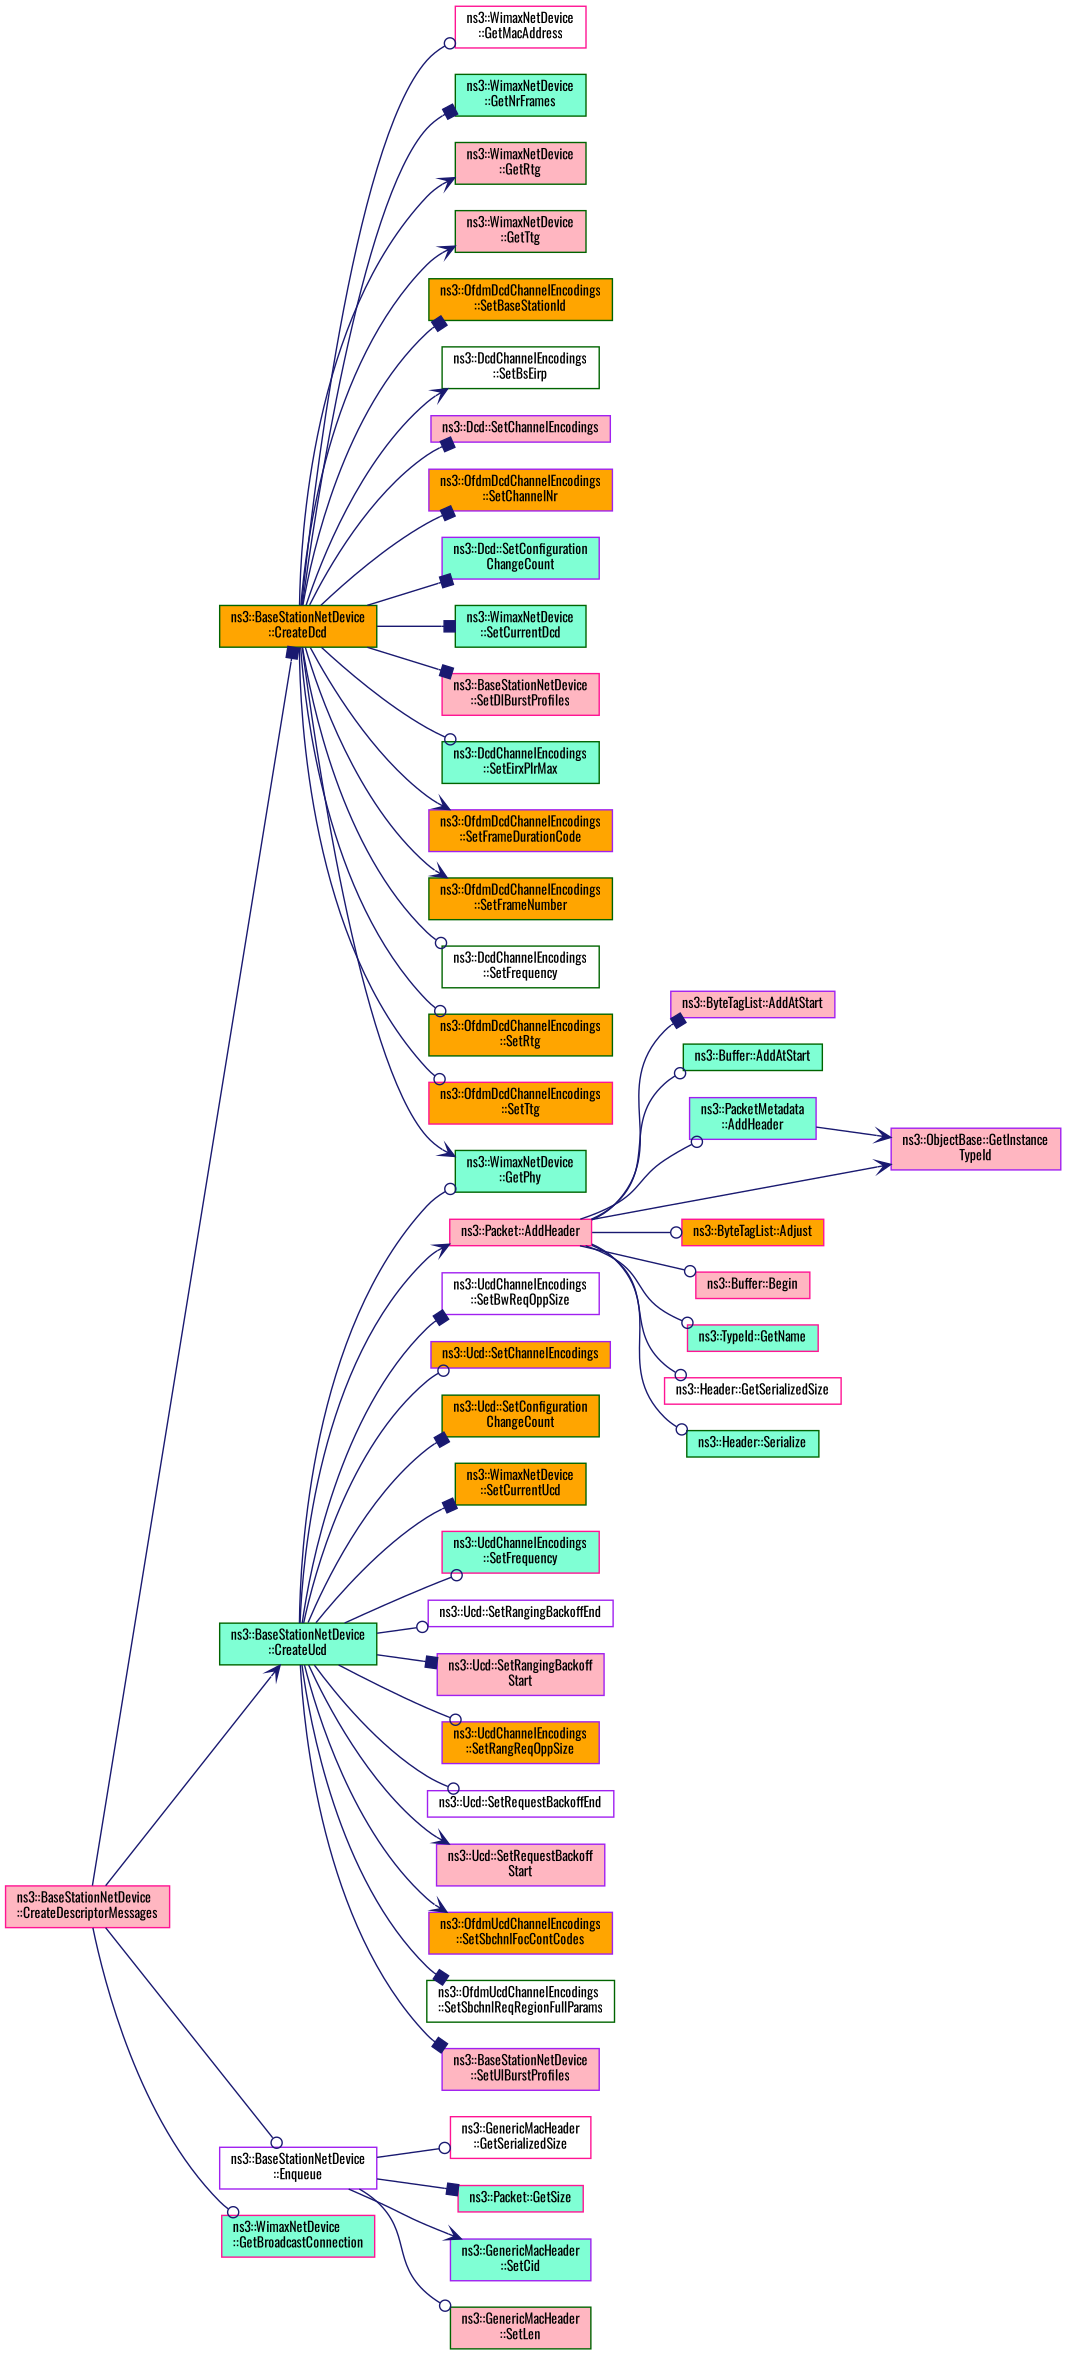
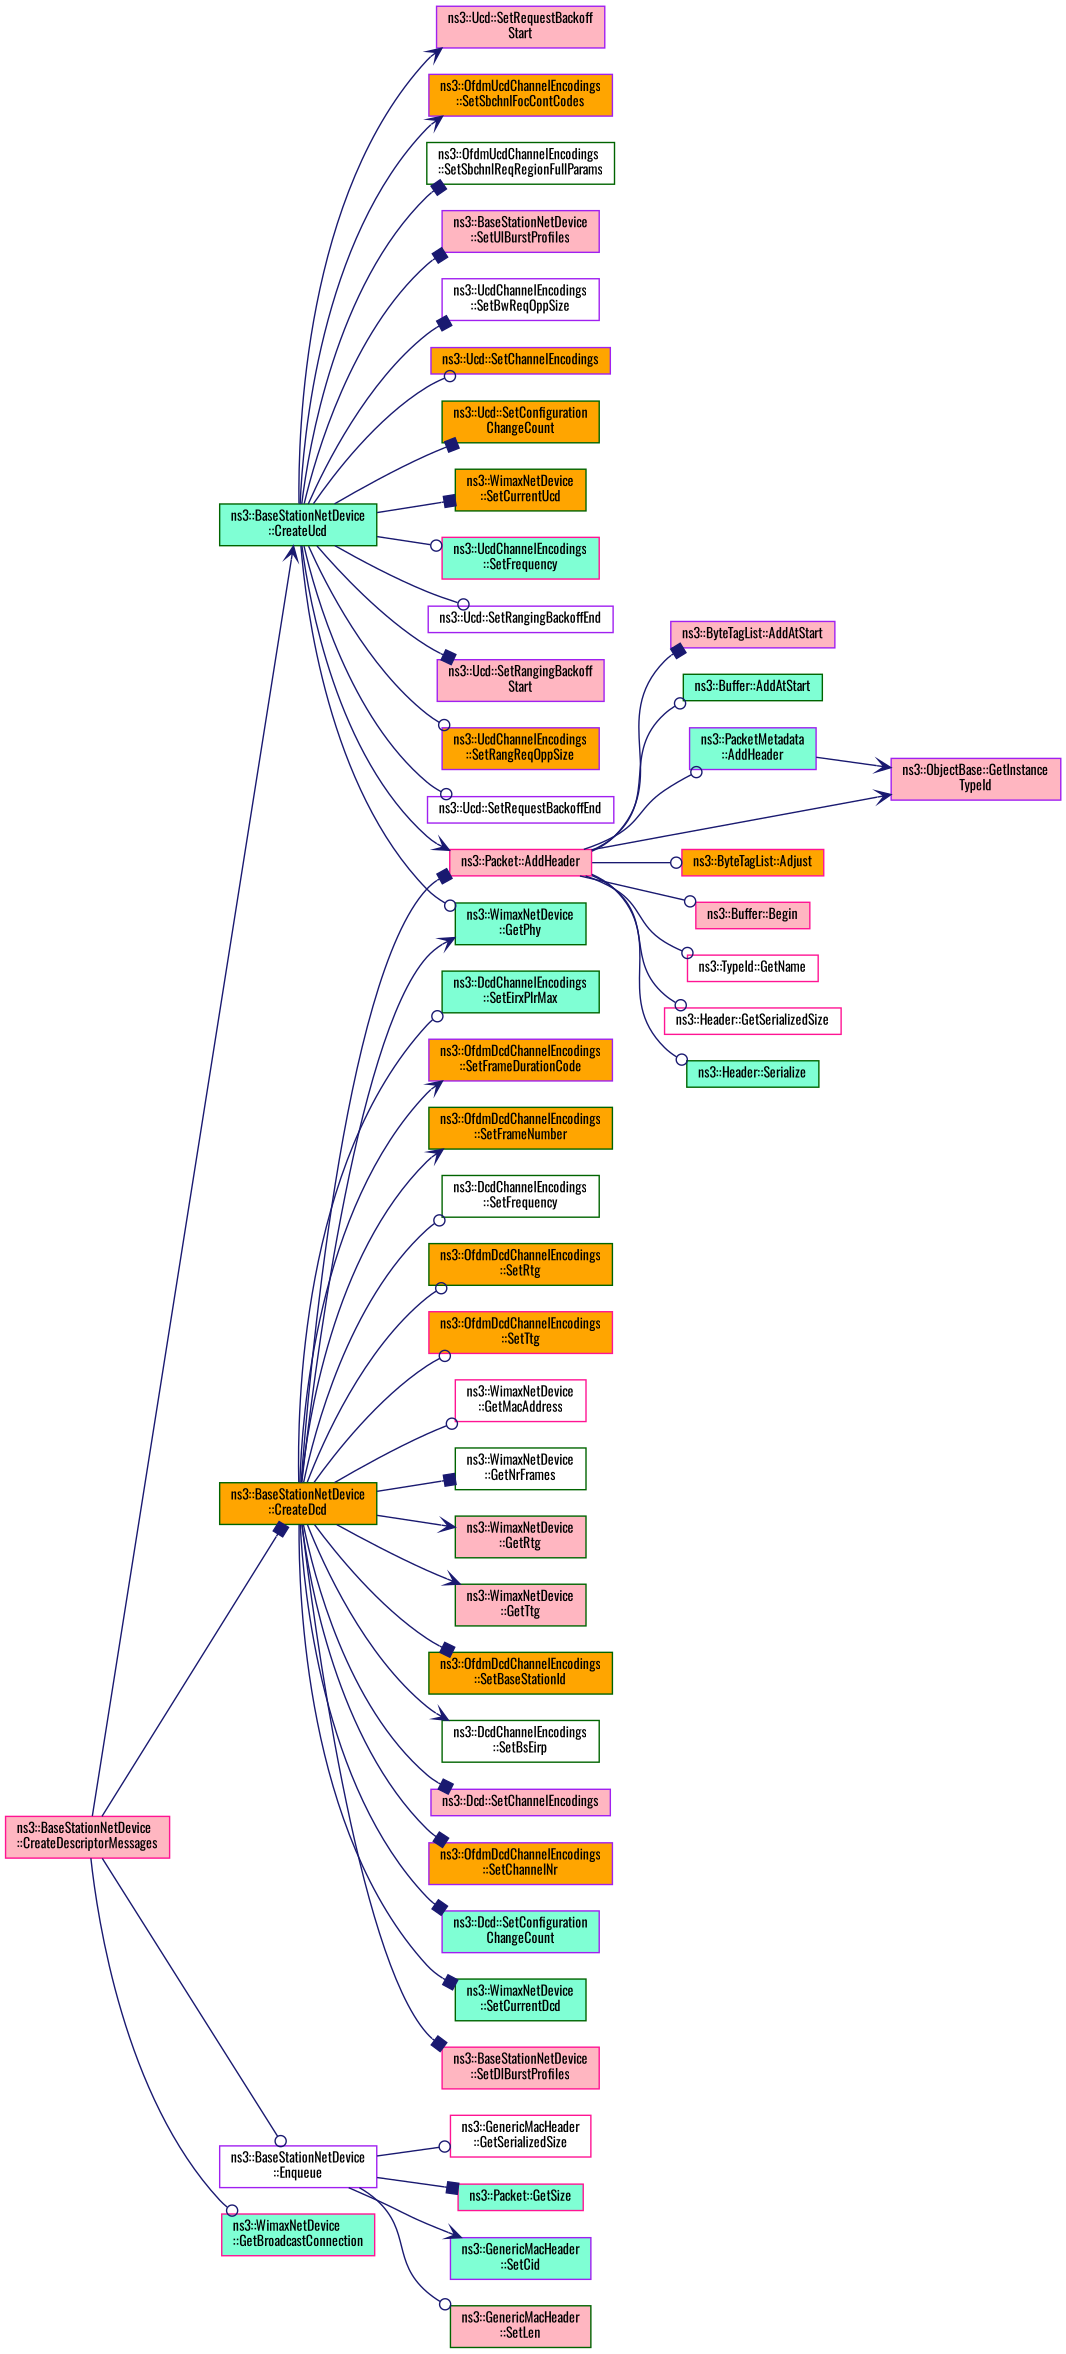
node "ns3::WimaxNetDevice ::GetNrFrames": fillcolor aquamarine -> white
edge "ns3::BaseStationNetDevice ::CreateDcd" -> "ns3::Packet::AddHeader": added
node "ns3::TypeId::GetName": fillcolor aquamarine -> white
